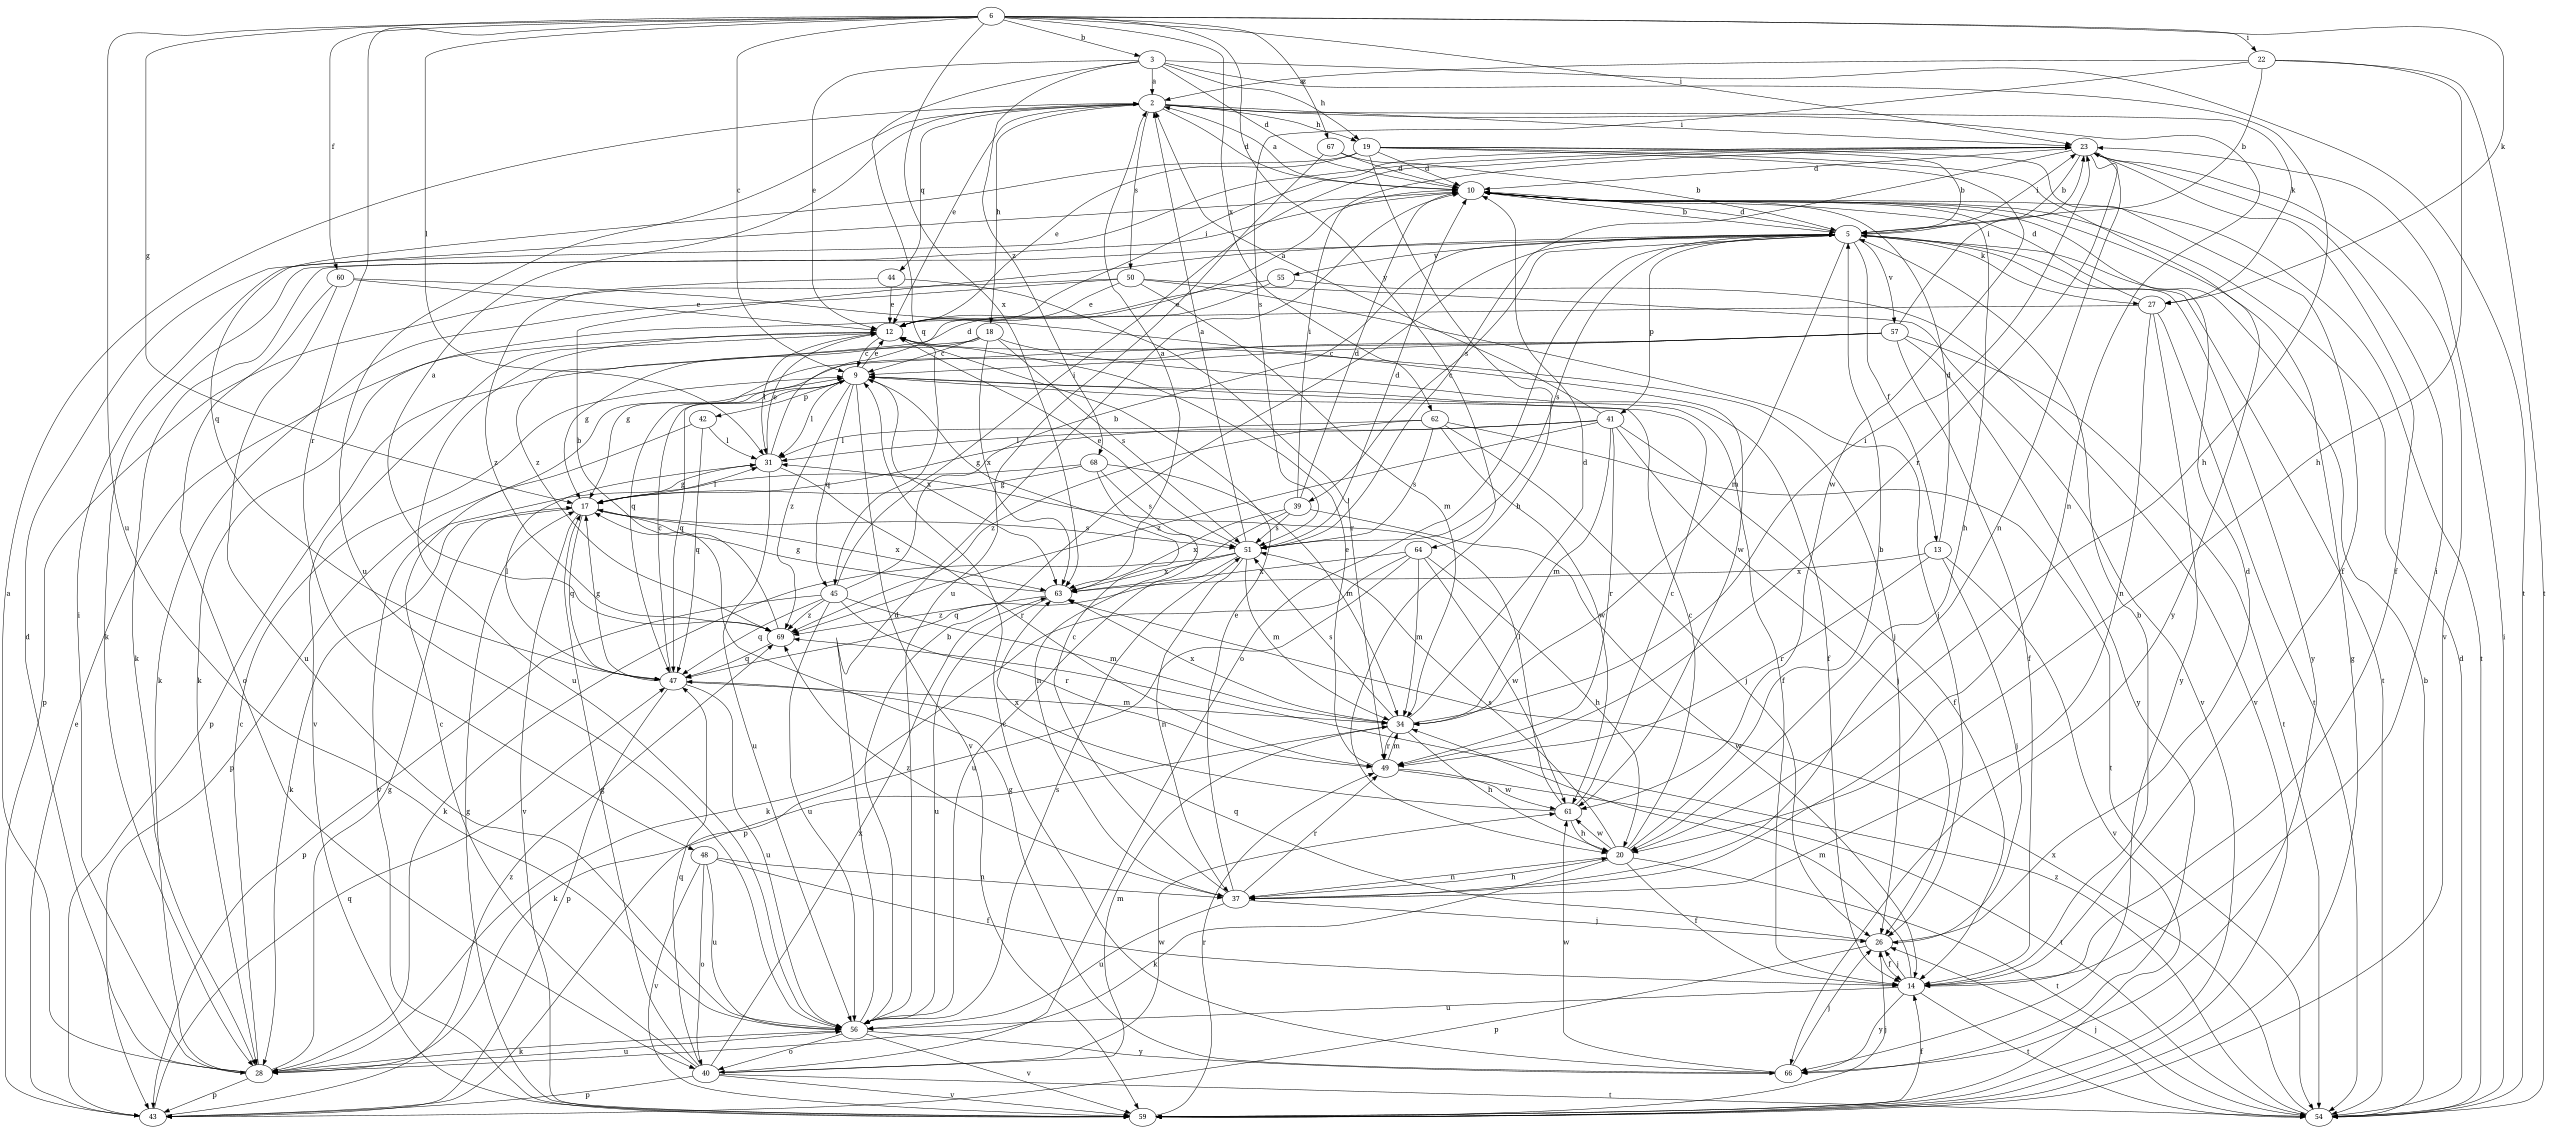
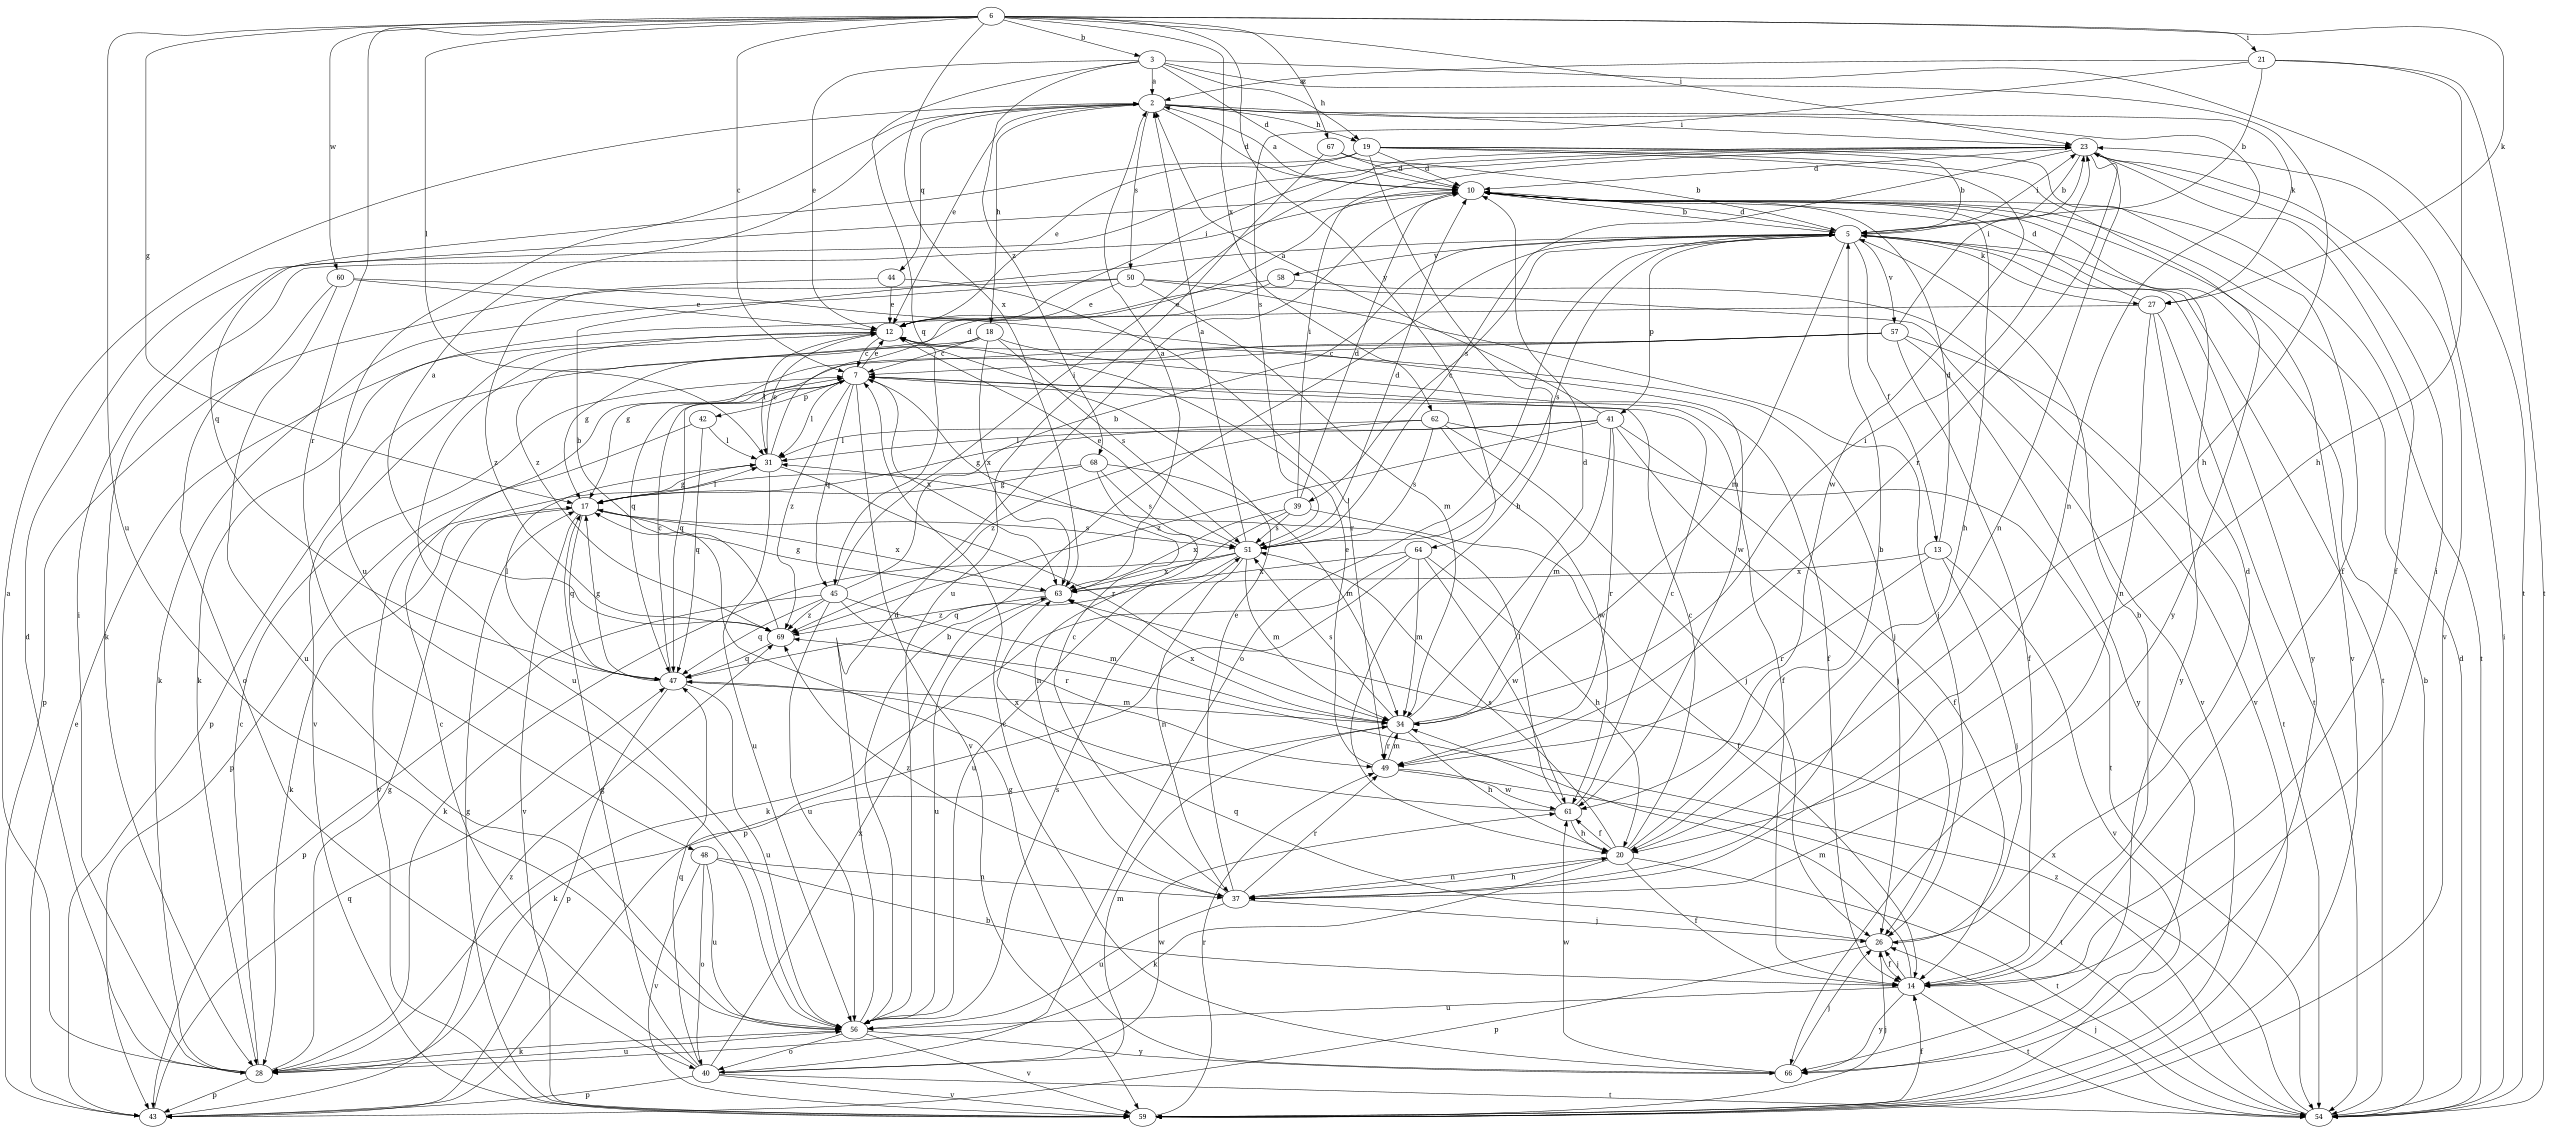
node "22": label "22" -> "21"
edge "6" -> "60": label "f" -> "w"
edge "5" -> "28": removed, label "k"
node "55": label "55" -> "58"
node "9": label "9" -> "7"
edge "31" -> "49": now "31" -> "34"
edge "10" -> "59": label "g" -> "v"
edge "39" -> "14": label "w" -> "f"
edge "20" -> "61": label "w" -> "f"
edge "48" -> "14": label "f" -> "b"
